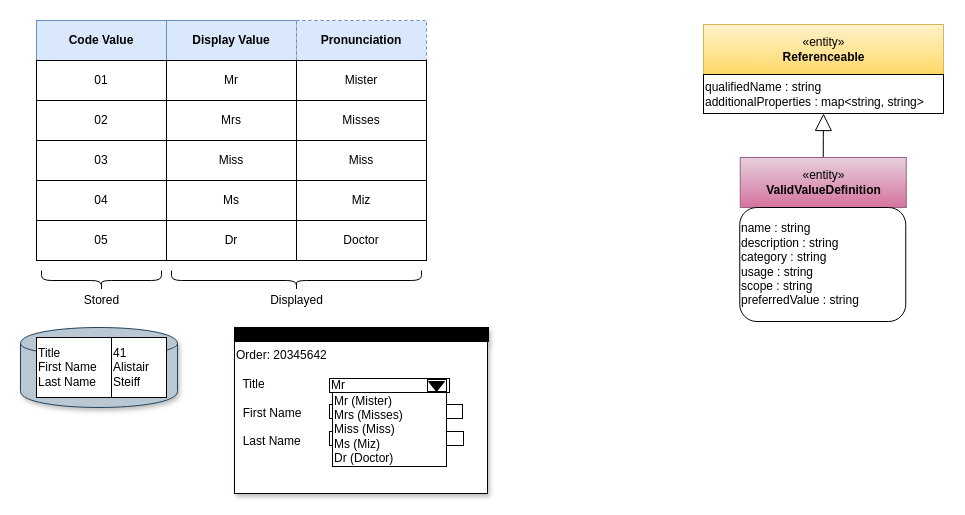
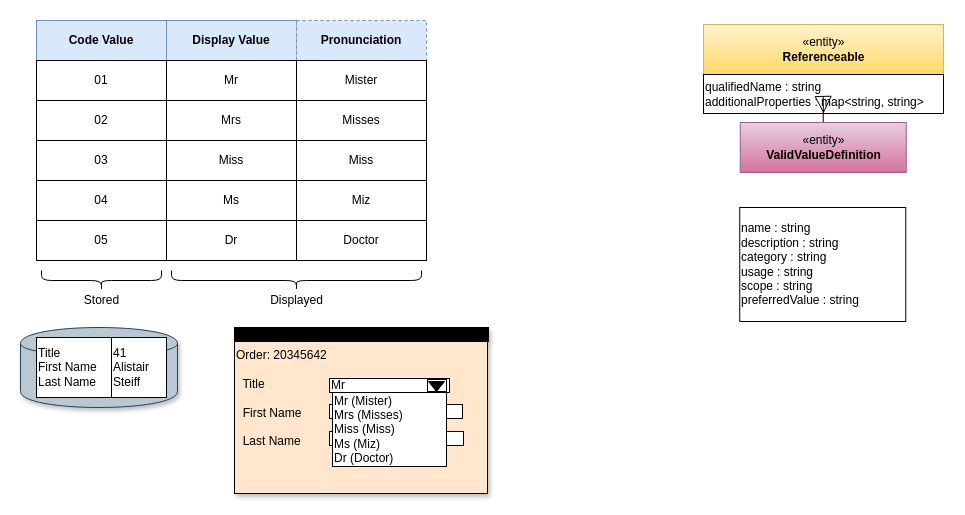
node "«entity» ValidValueDefinition": moved (823, 183) -> (823, 148)
node "name : string description : string category : string usage : string scope : string preferredValue : string": shape rounded rectangle -> rectangle
node "Order: 20345642 Title First Name Last Name": fillcolor #ffffff -> #ffe6cc
